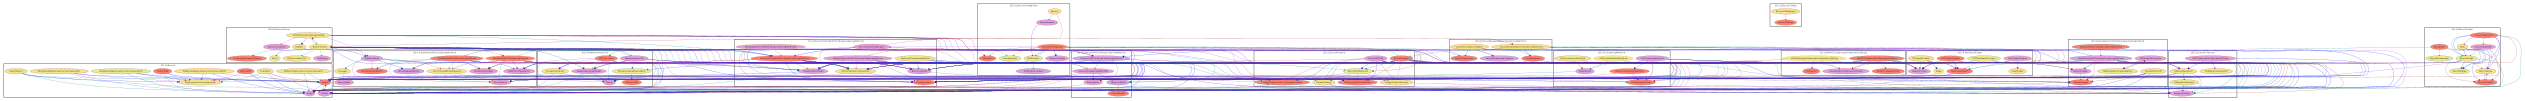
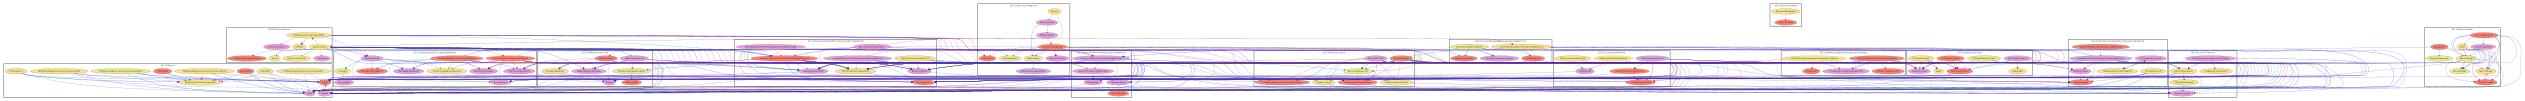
node "BSTextServer": added
edge "DistribClusteringProgressDlg" -> "BunchFrame": removed
node "ClusterUsingVectorSAHC": color red -> teal
node "BSWindow_Graph": label "BSWindow_Graph" -> "BSWindow_AboutBox"
